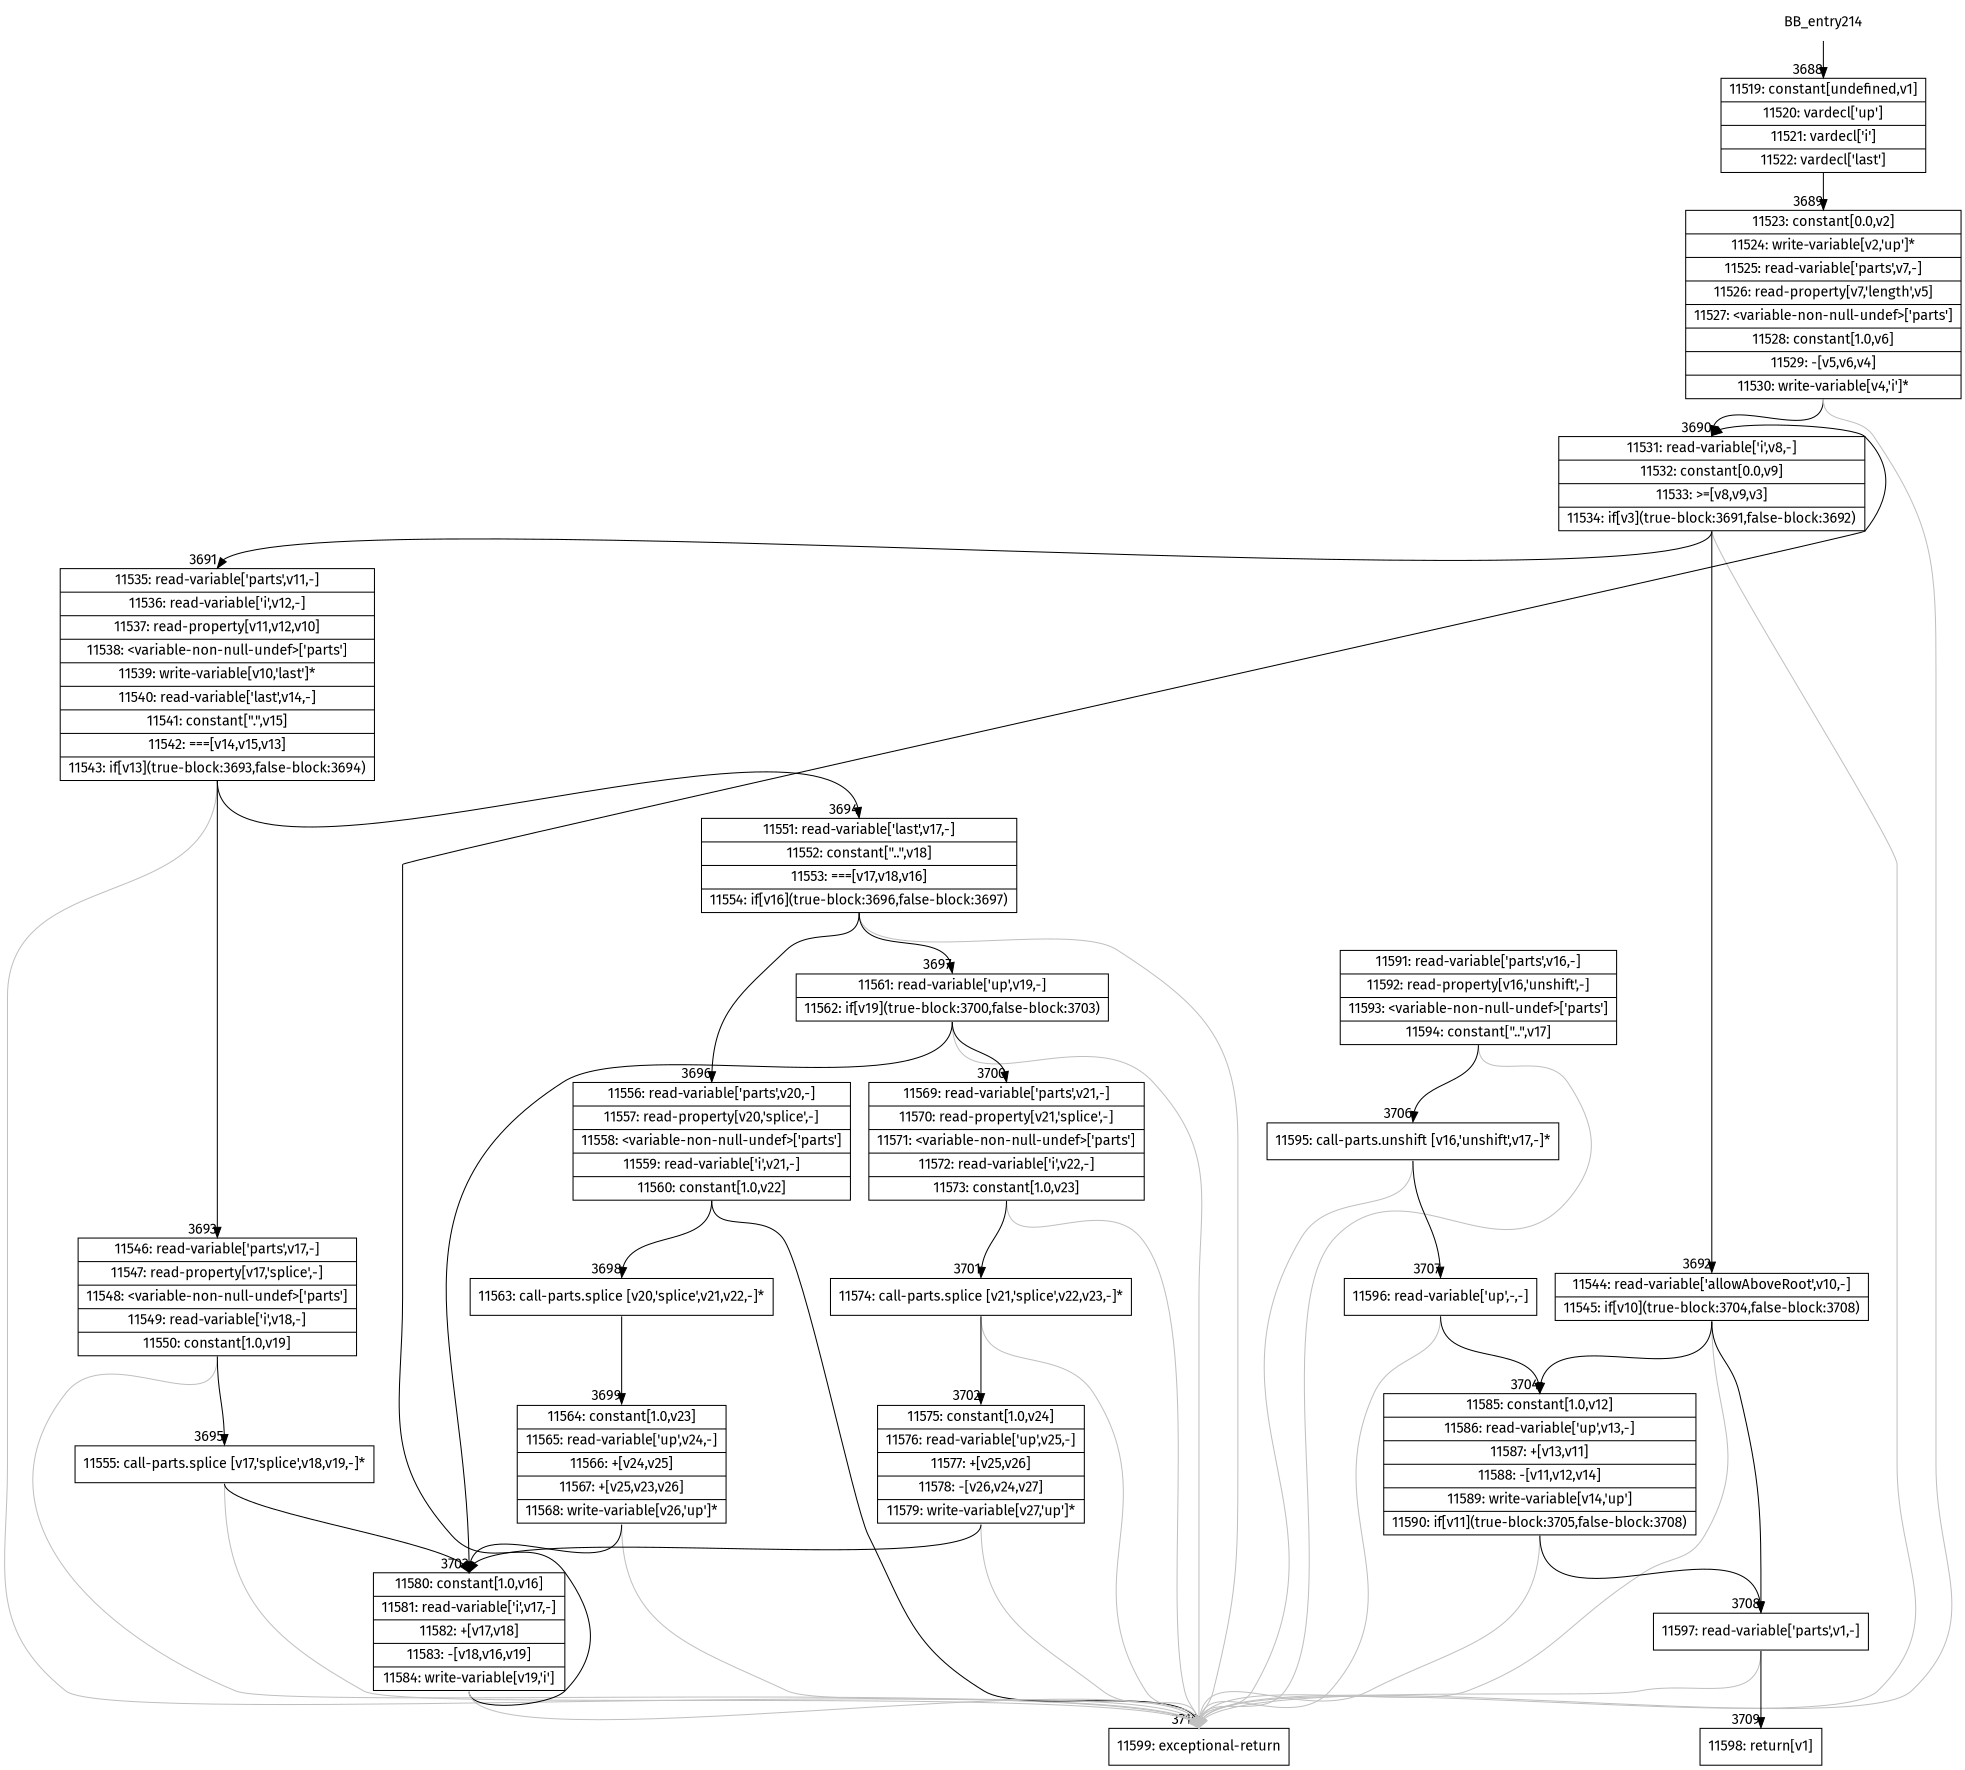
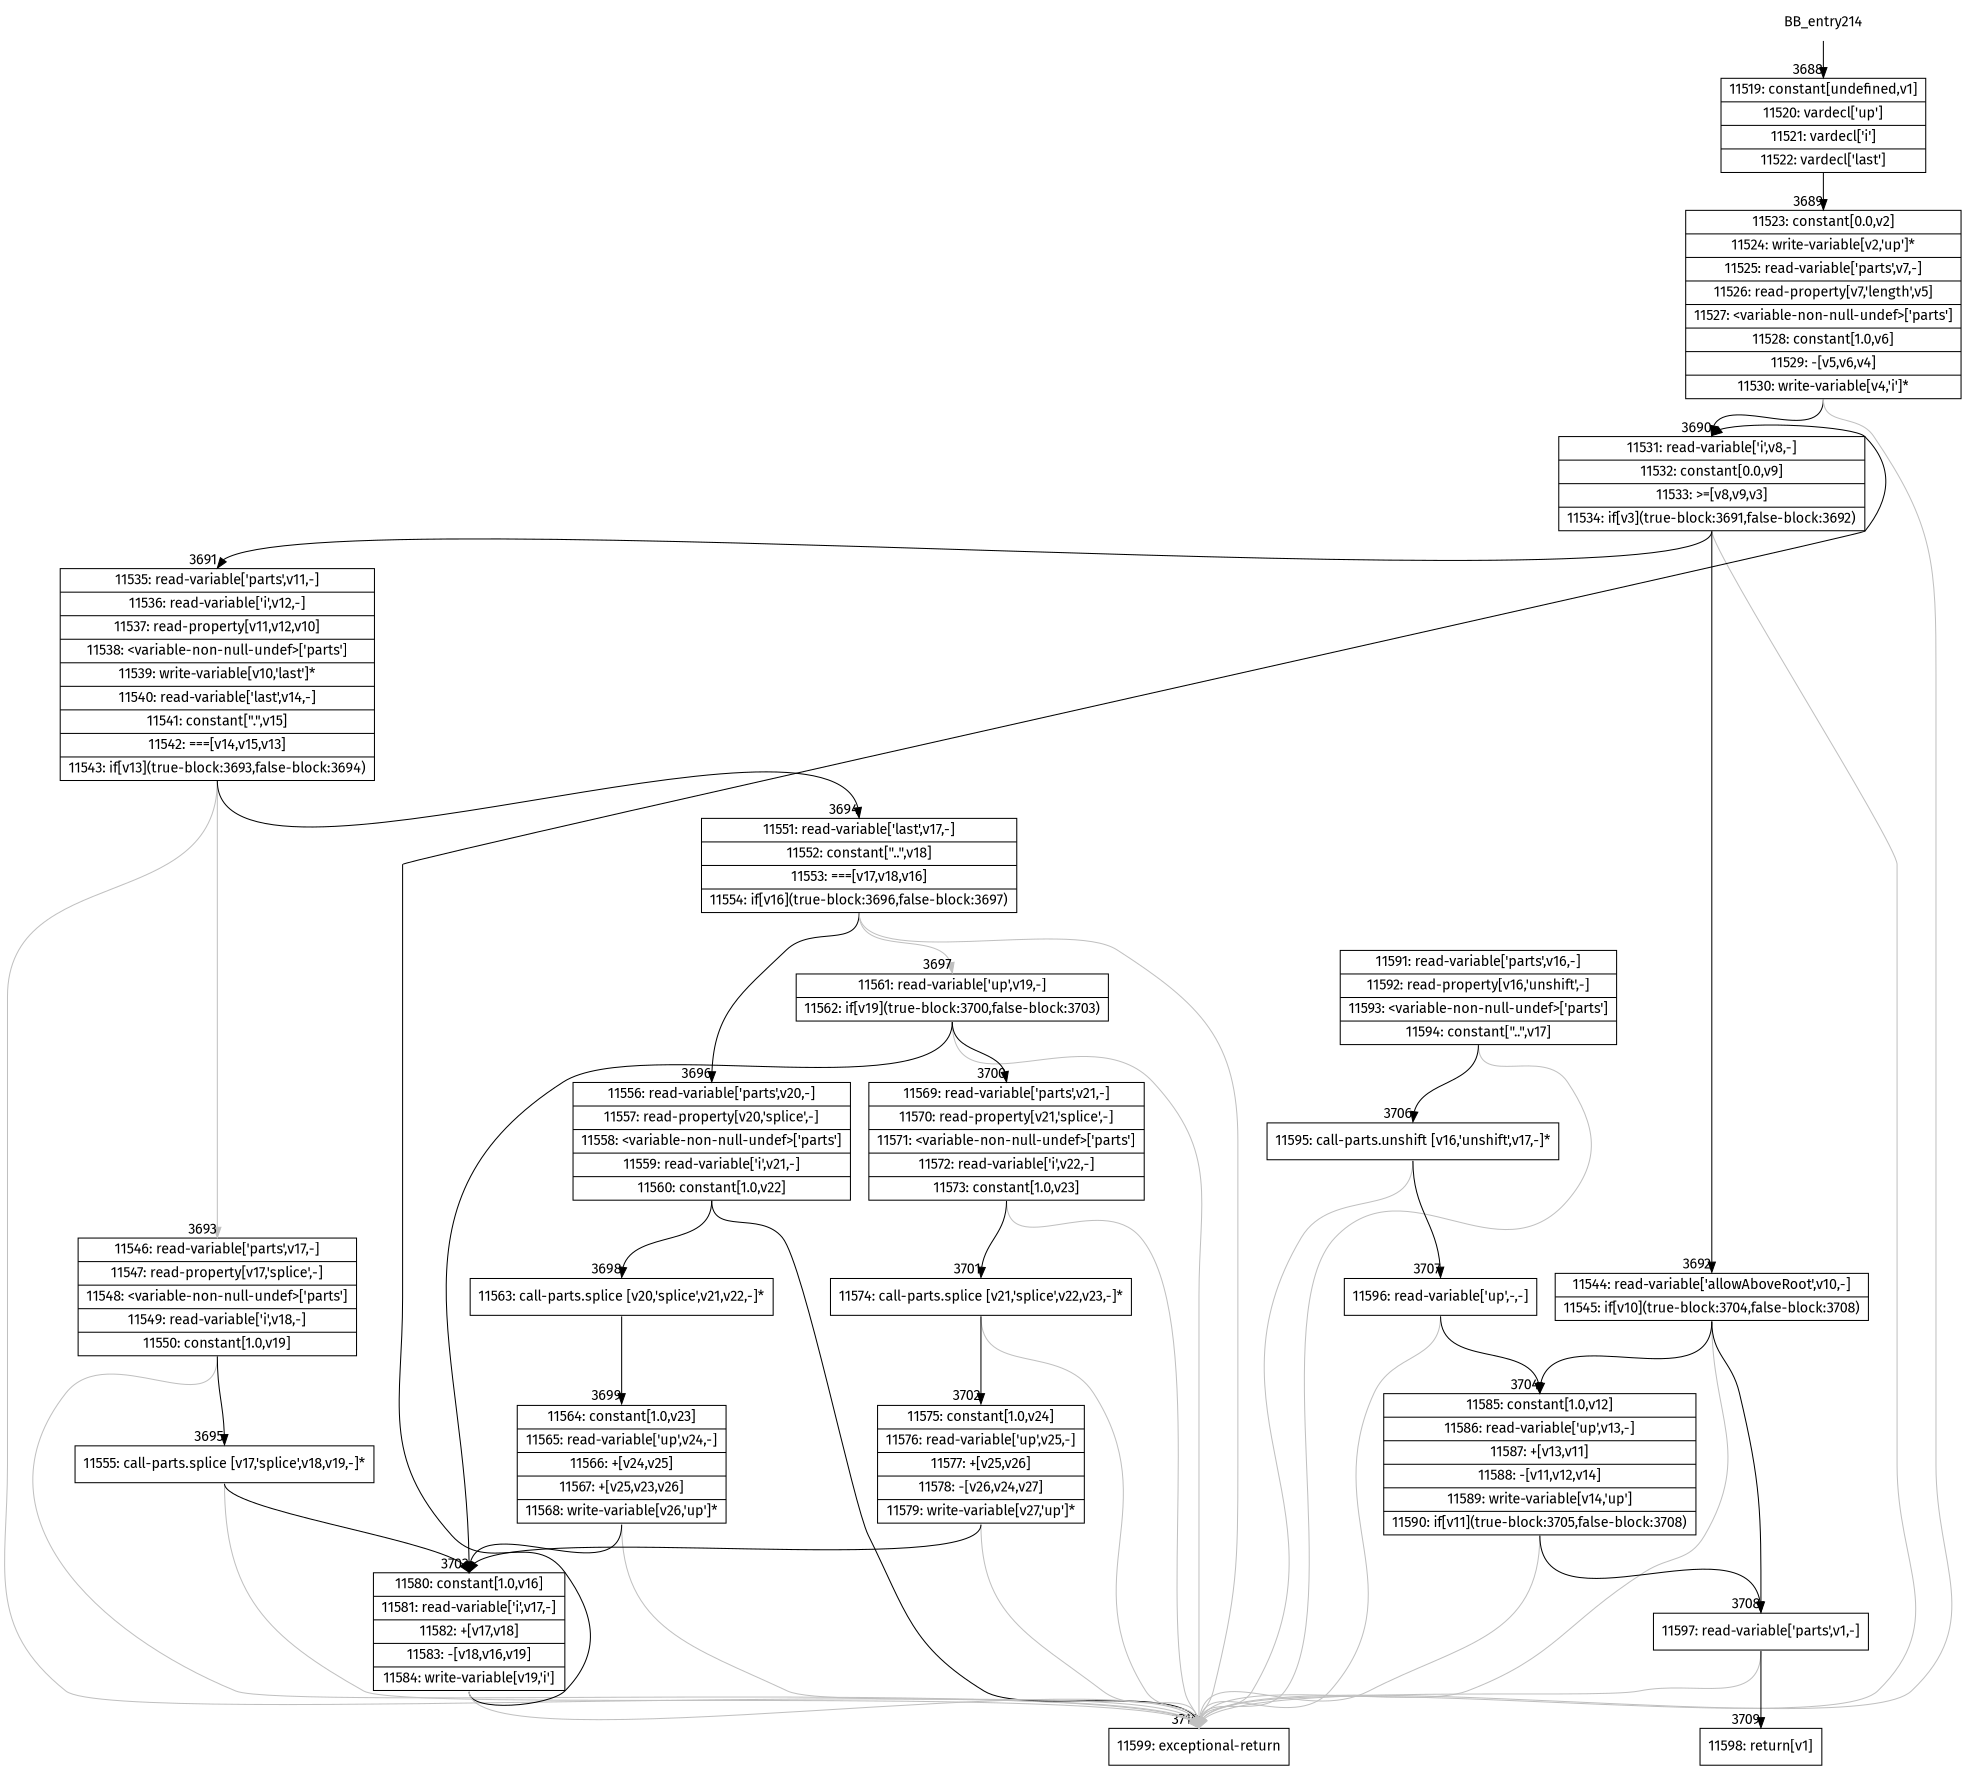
edge "11551: read-variable['last',v17,-]" -> "11561: read-variable['up',v19,-]": color black -> gray
edge "11535: read-variable['parts',v11,-]" -> "11546: read-variable['parts',v17,-]": color black -> gray
